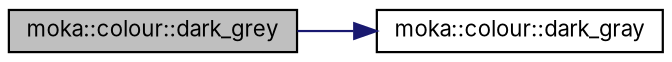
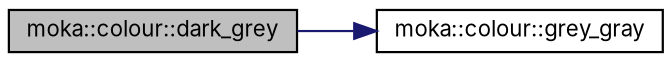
node "moka::colour::dark_gray": label "moka::colour::dark_gray" -> "moka::colour::grey_gray"
